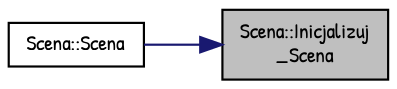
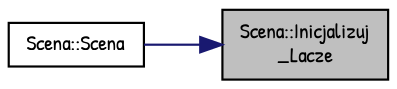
node "Scena::Inicjalizuj _Scena": label "Scena::Inicjalizuj _Scena" -> "Scena::Inicjalizuj _Lacze"
